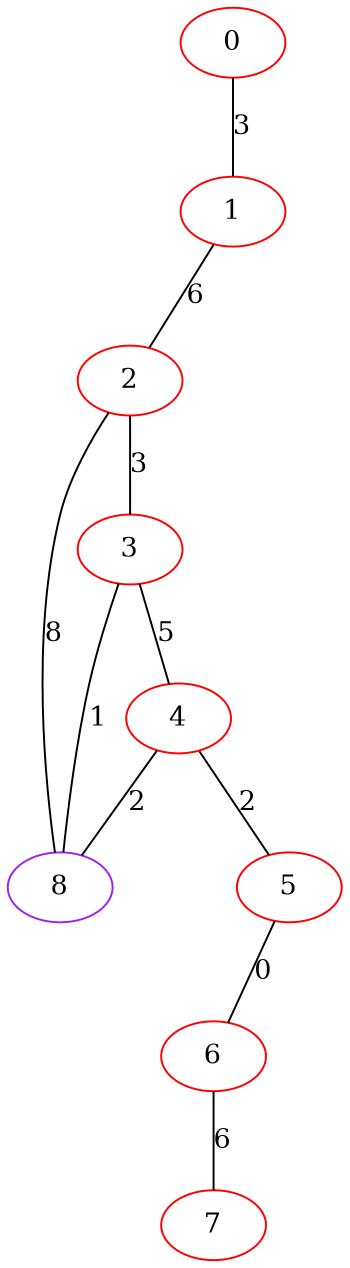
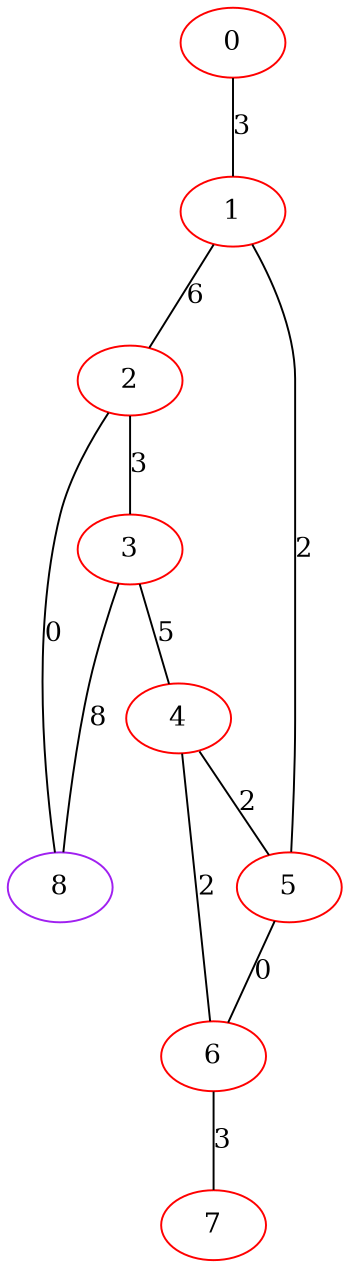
edge "1" -- "5": added, label "2"
edge "2" -- "8": label "8" -> "0"
edge "3" -- "8": label "1" -> "8"
edge "4" -- "8": now "4" -- "6"
edge "6" -- "7": label "6" -> "3"
